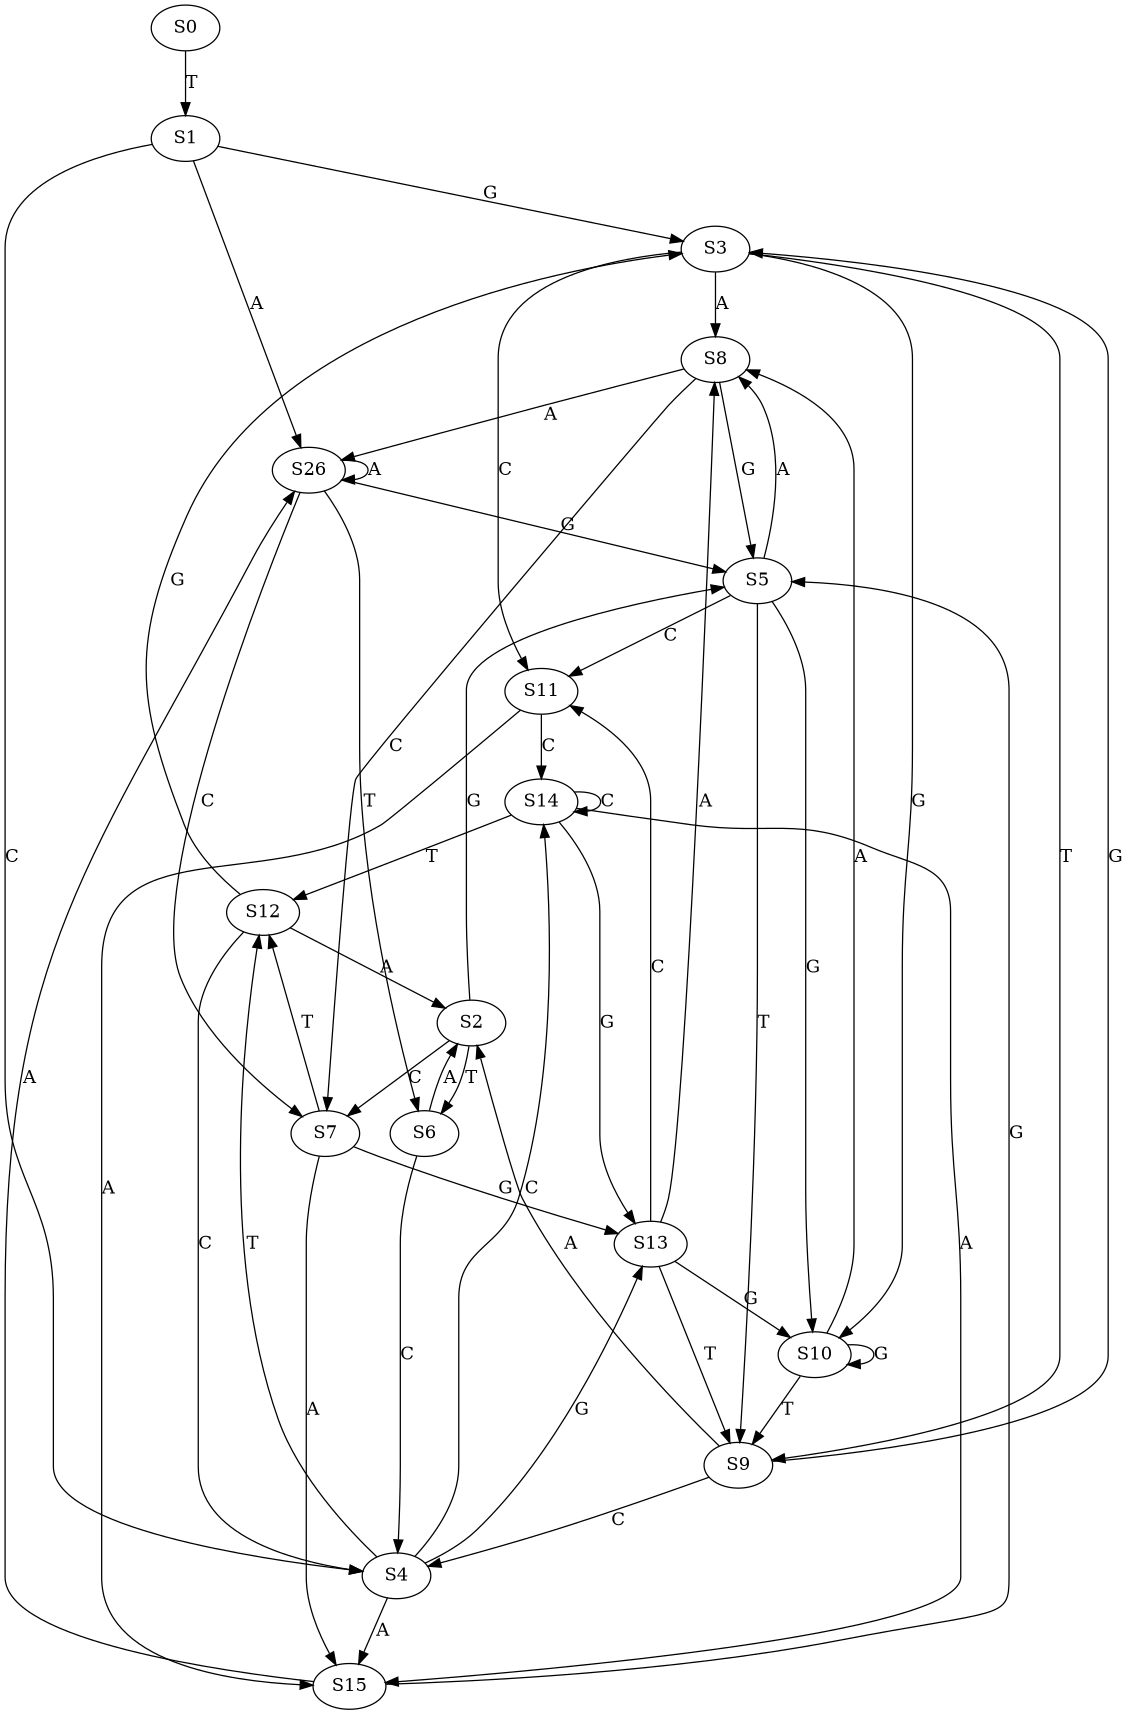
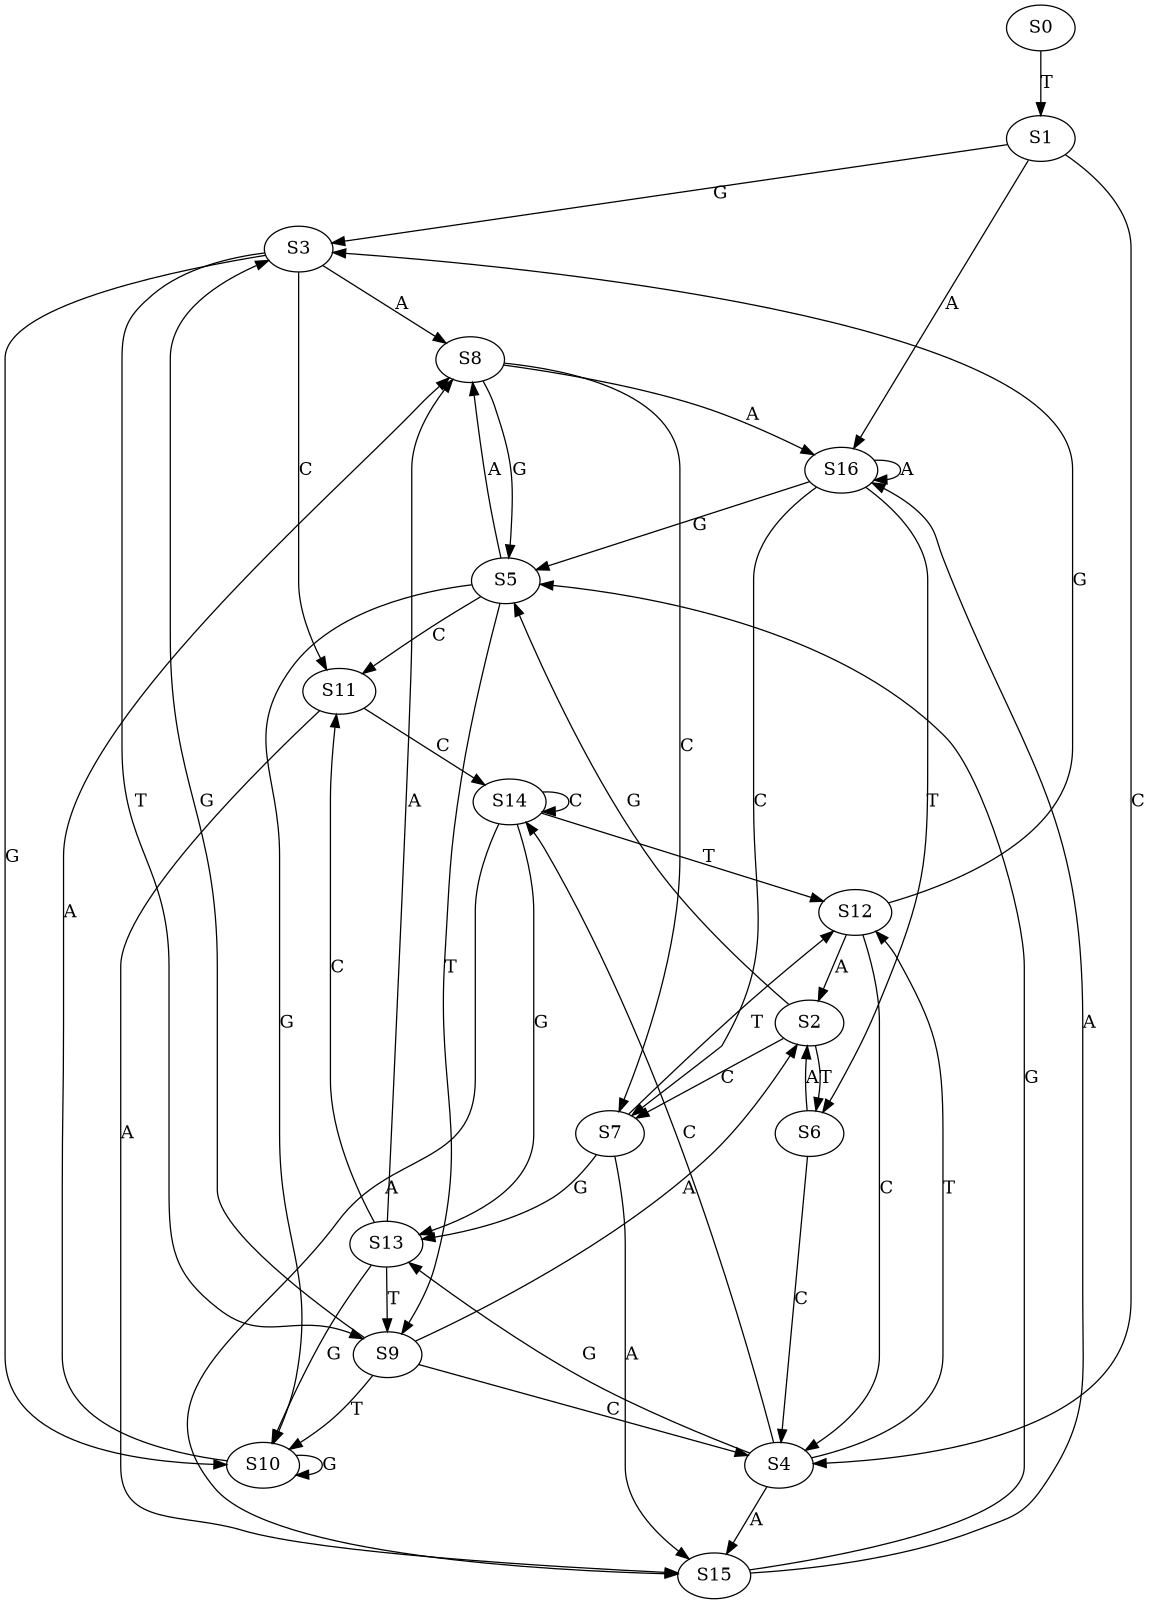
node "S26": label "S26" -> "S16"
edge "S10" -> "S9": reversed
